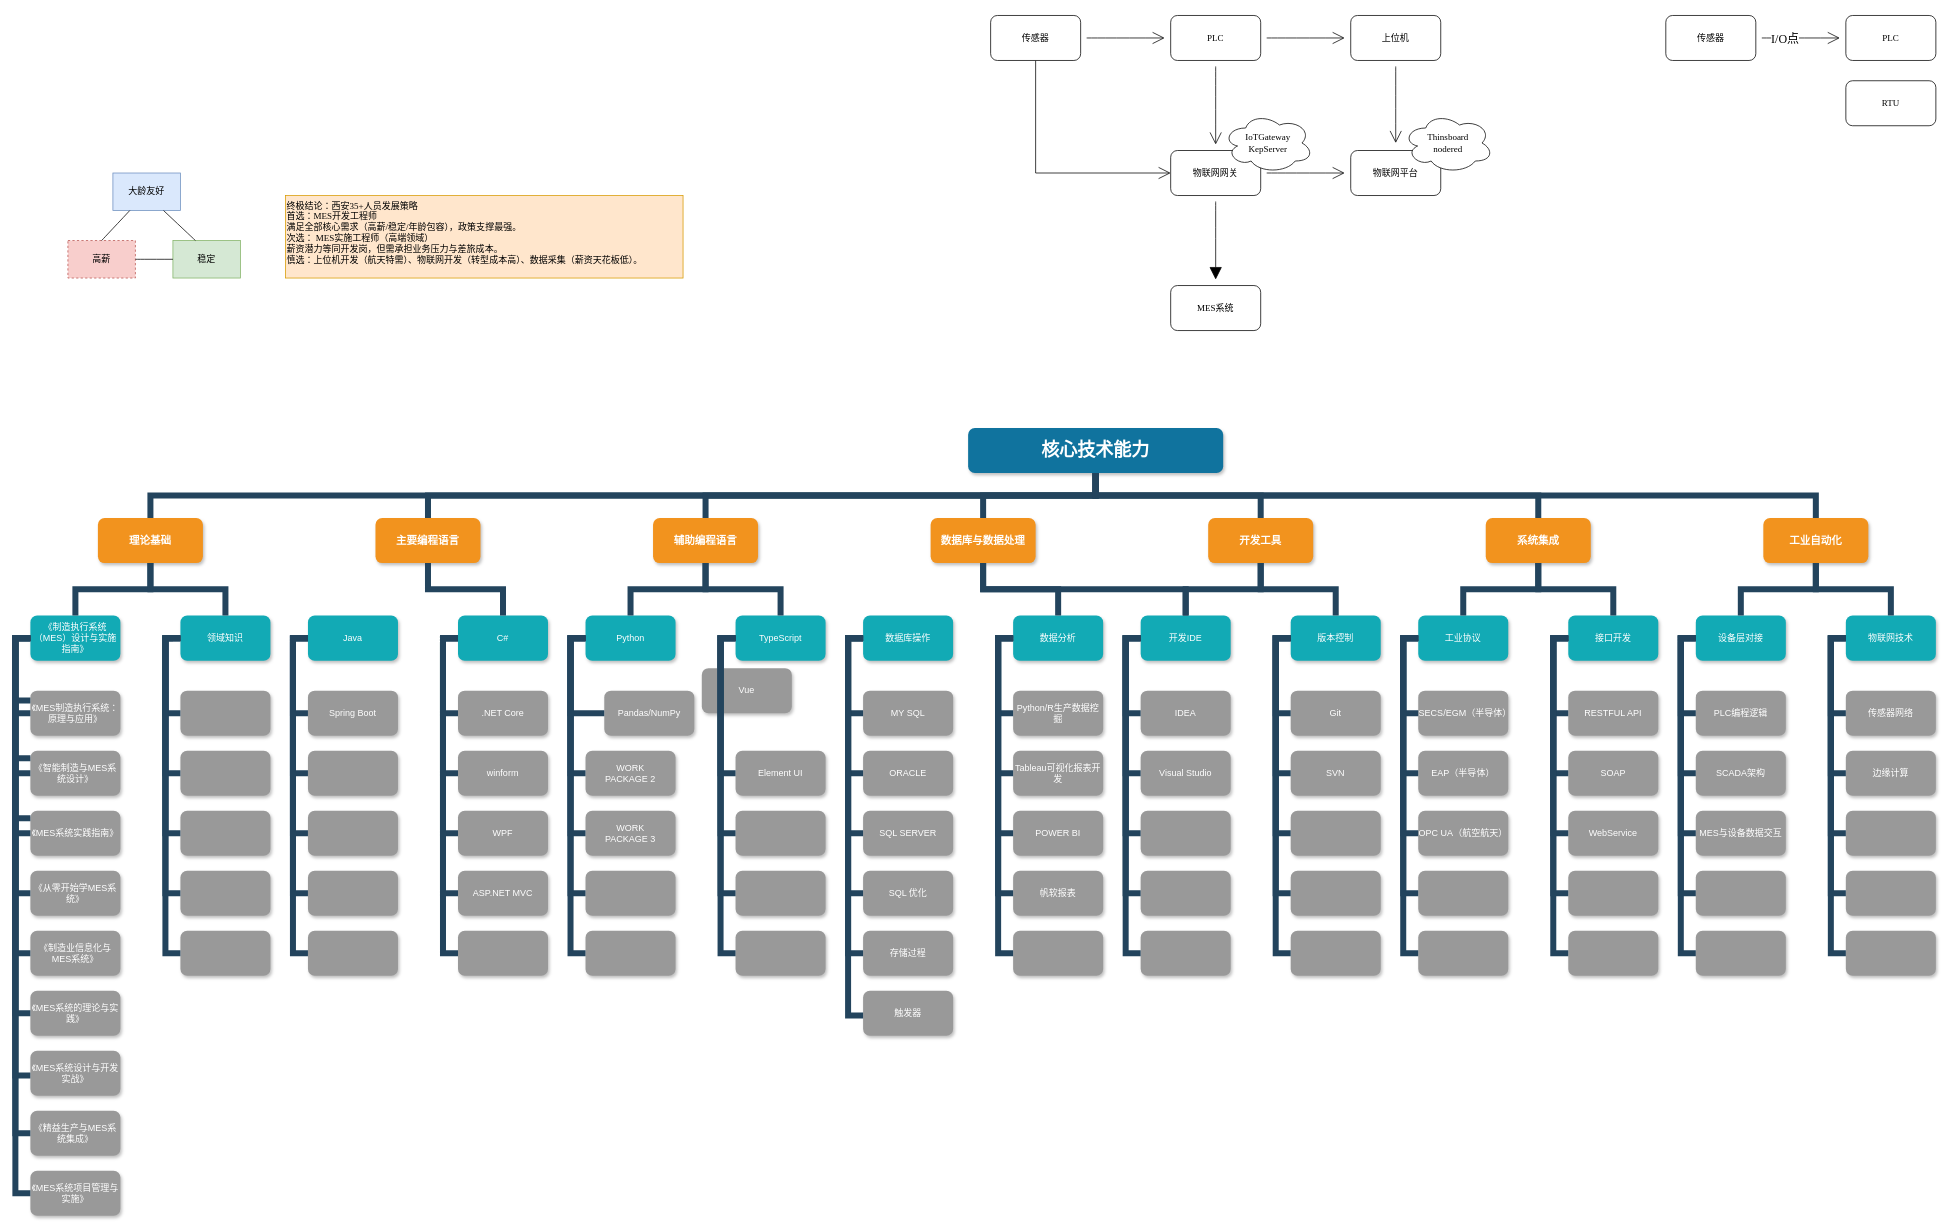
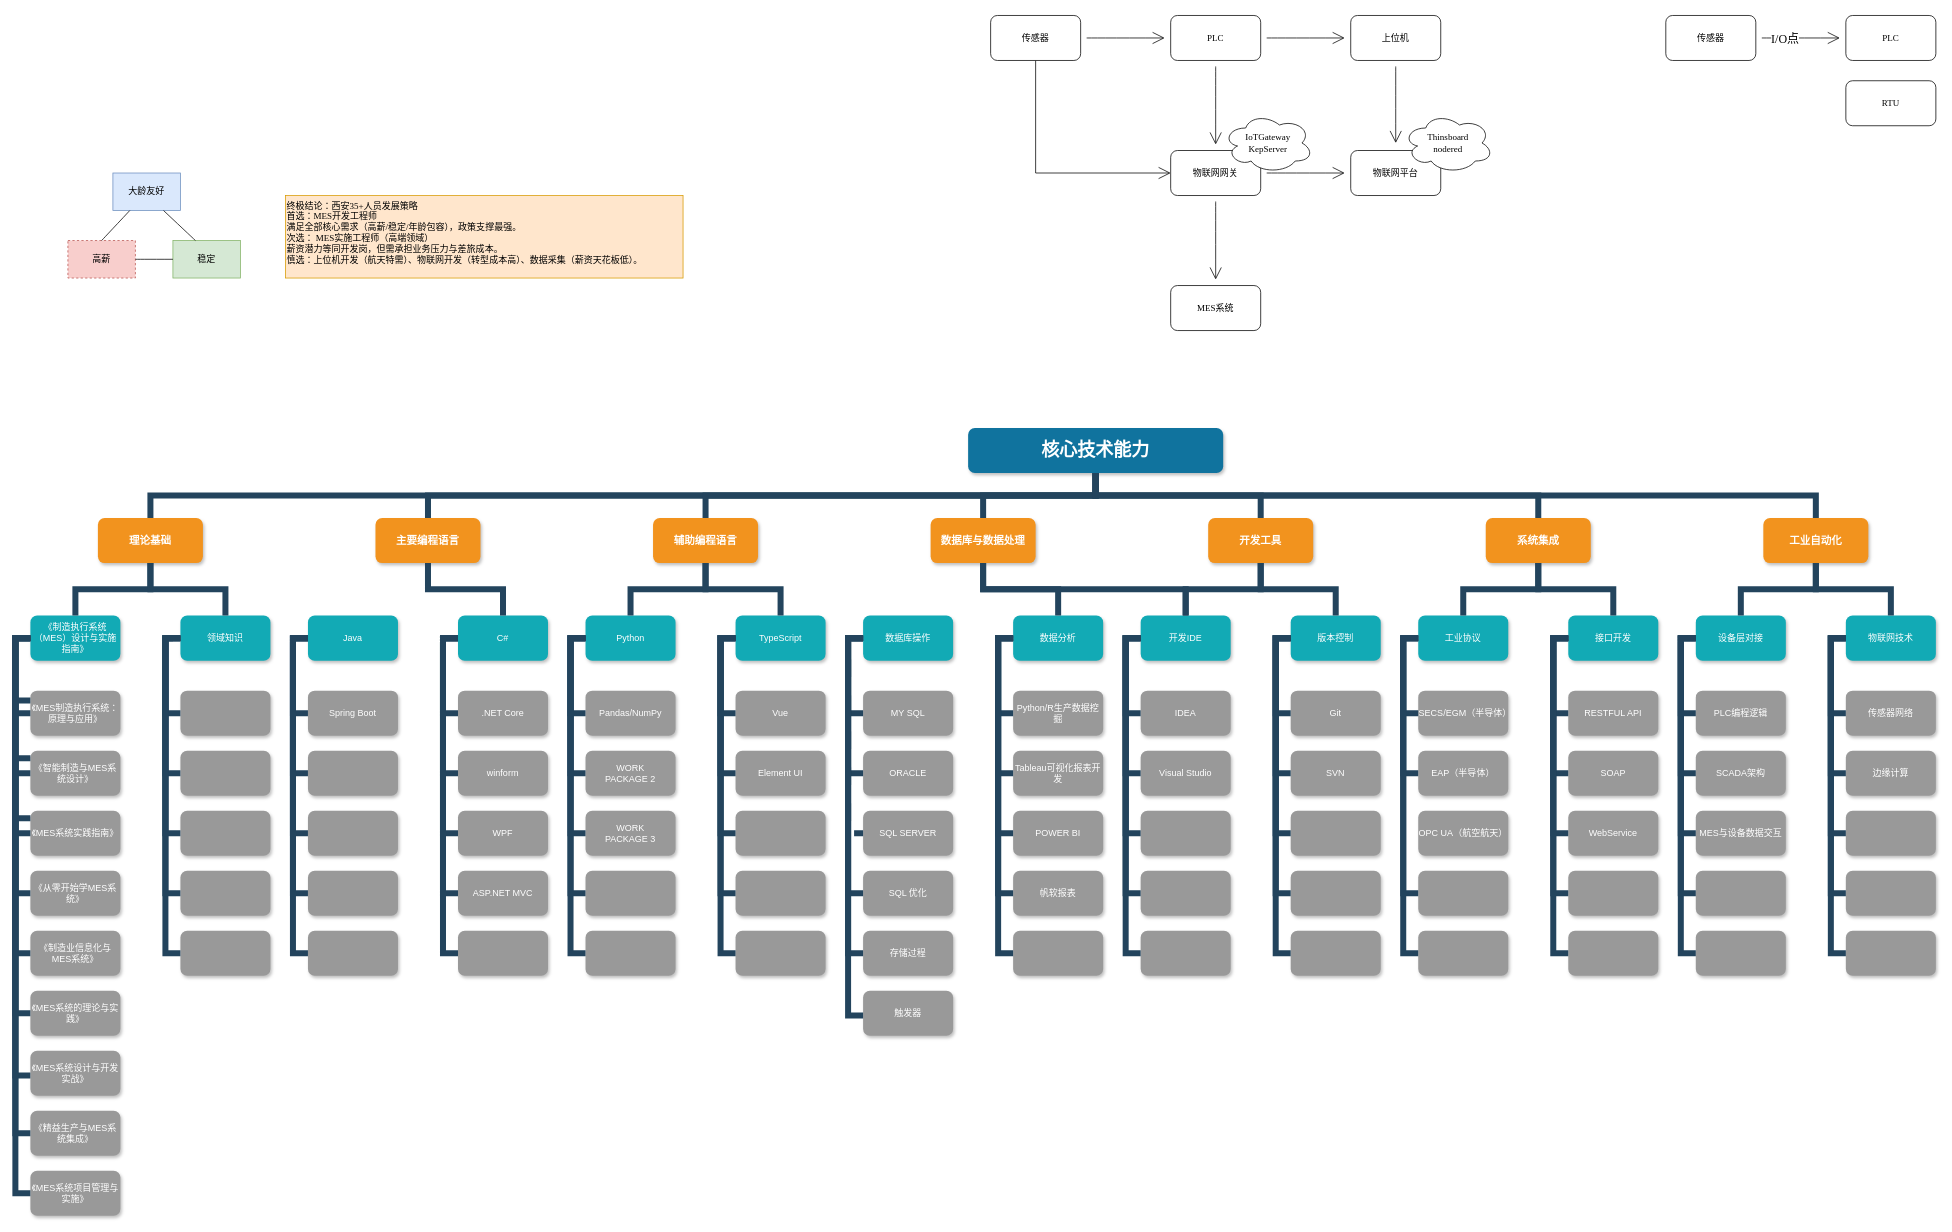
edge "物联网网关" -> "MES系统": arrowhead block -> open
node "Vue": moved (747, 690) -> (780, 713)
node "Pandas/NumPy": moved (649, 713) -> (630, 713)
edge "数据库操作" -- "SQL SERVER": style solid -> dashed
edge "工业协议" -- "OPC UA（航空航天）": removed
